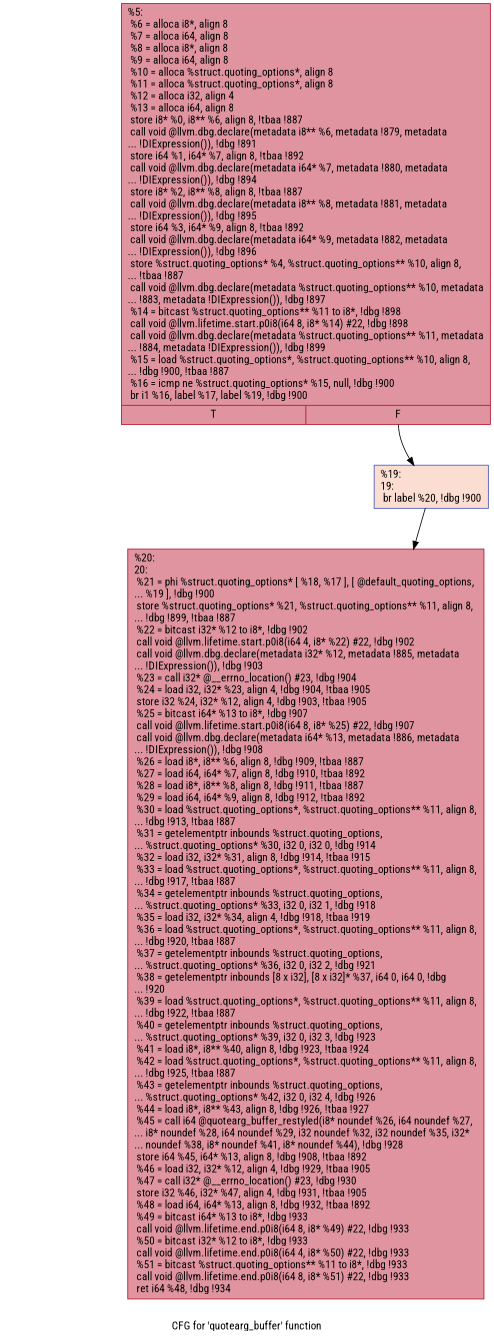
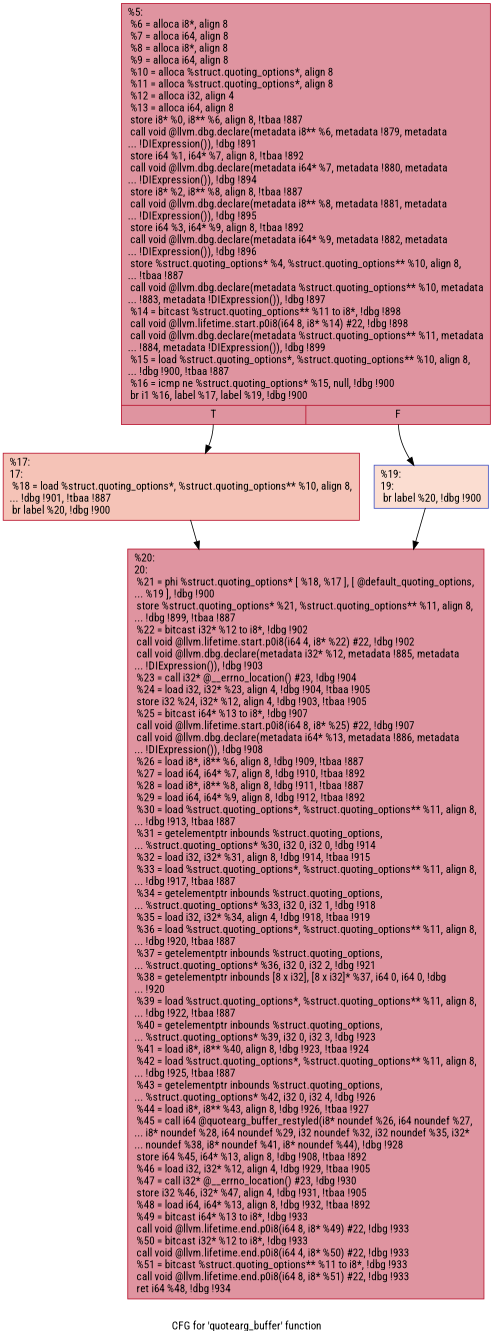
node "%17:": added
